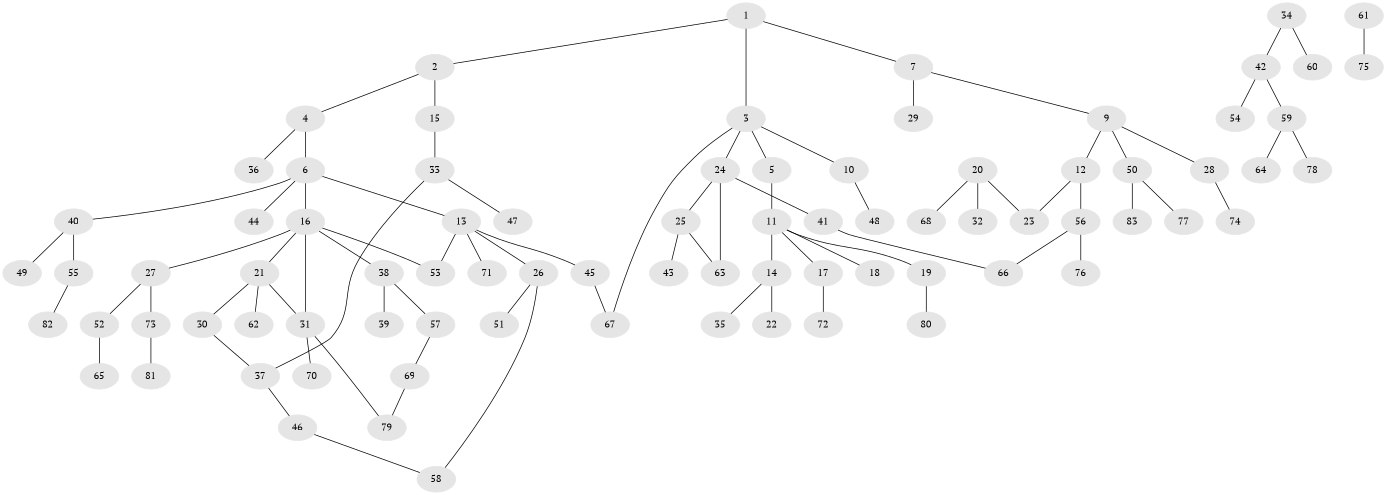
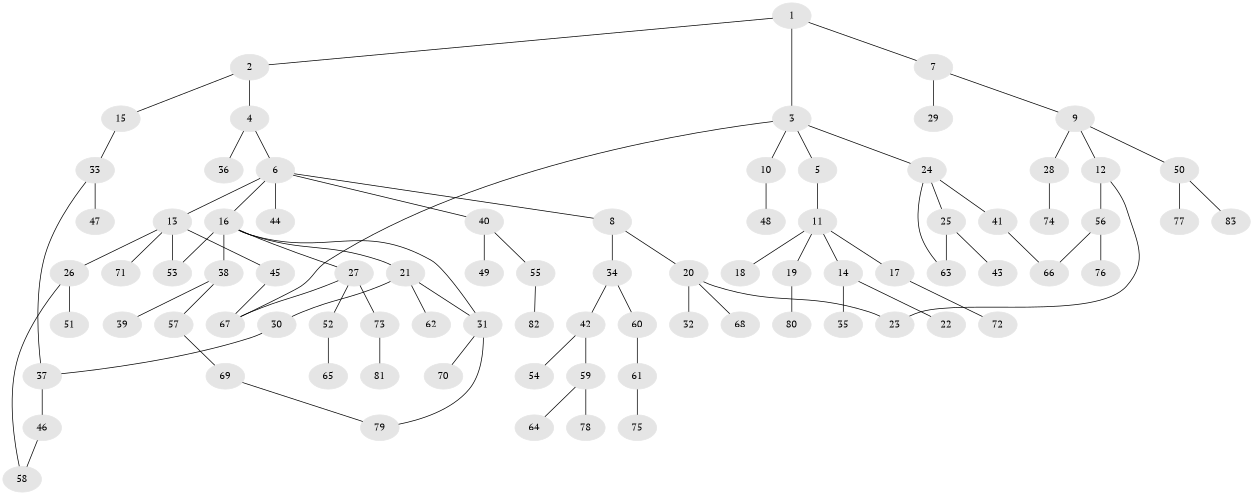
node "8": added
edge "27" -- "67": added
edge "60" -- "61": added
